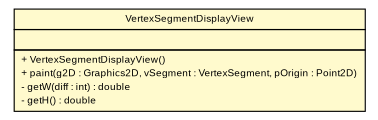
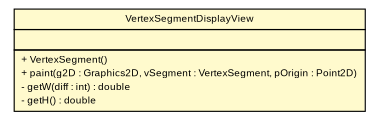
node "VertexSegmentDisplayView": text "+ VertexSegmentDisplayView()" -> "+ VertexSegment()"
